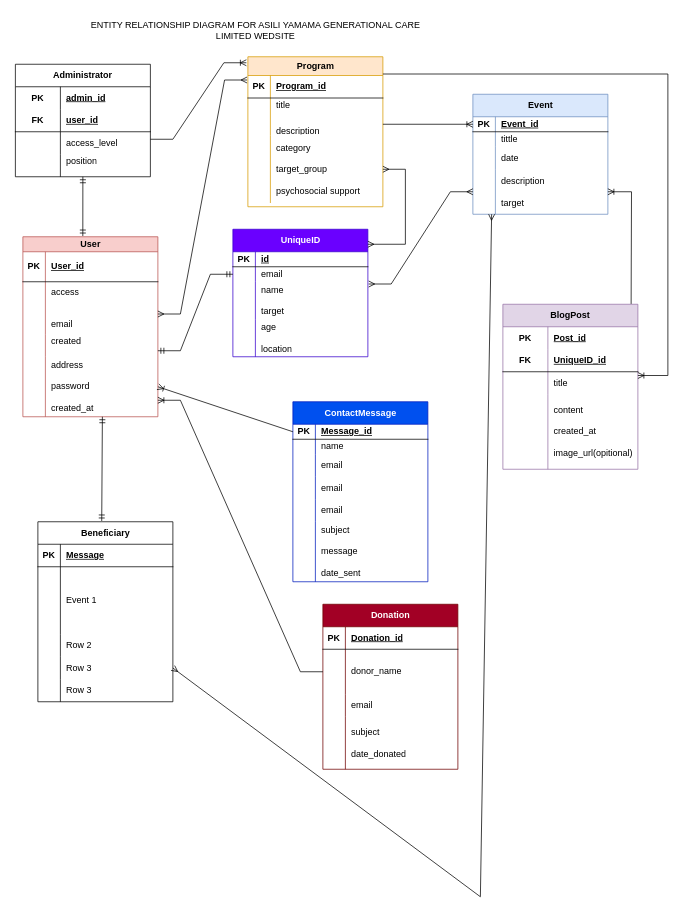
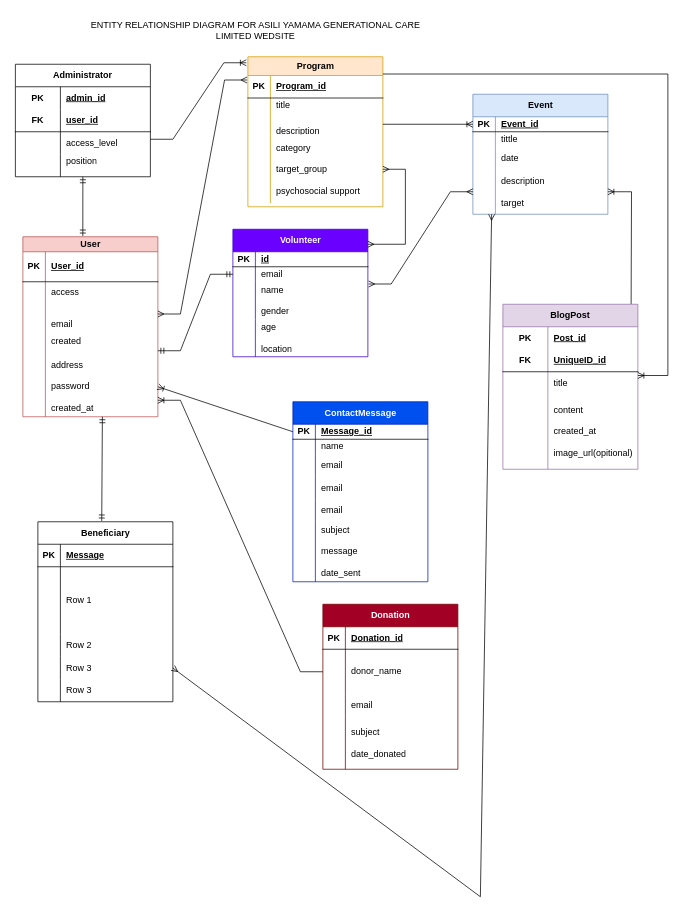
node "UniqueID": label "UniqueID" -> "Volunteer"
node "name target": label "name target" -> "name gender"
node "Event 1": label "Event 1" -> "Row 1"
